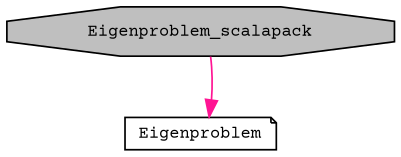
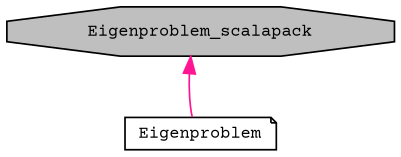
edge "Eigenproblem_scalapack" -> "Eigenproblem": reversed
